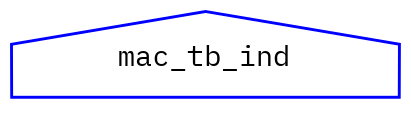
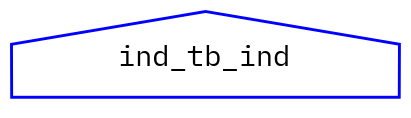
node "mac_tb_ind": label "mac_tb_ind" -> "ind_tb_ind"
